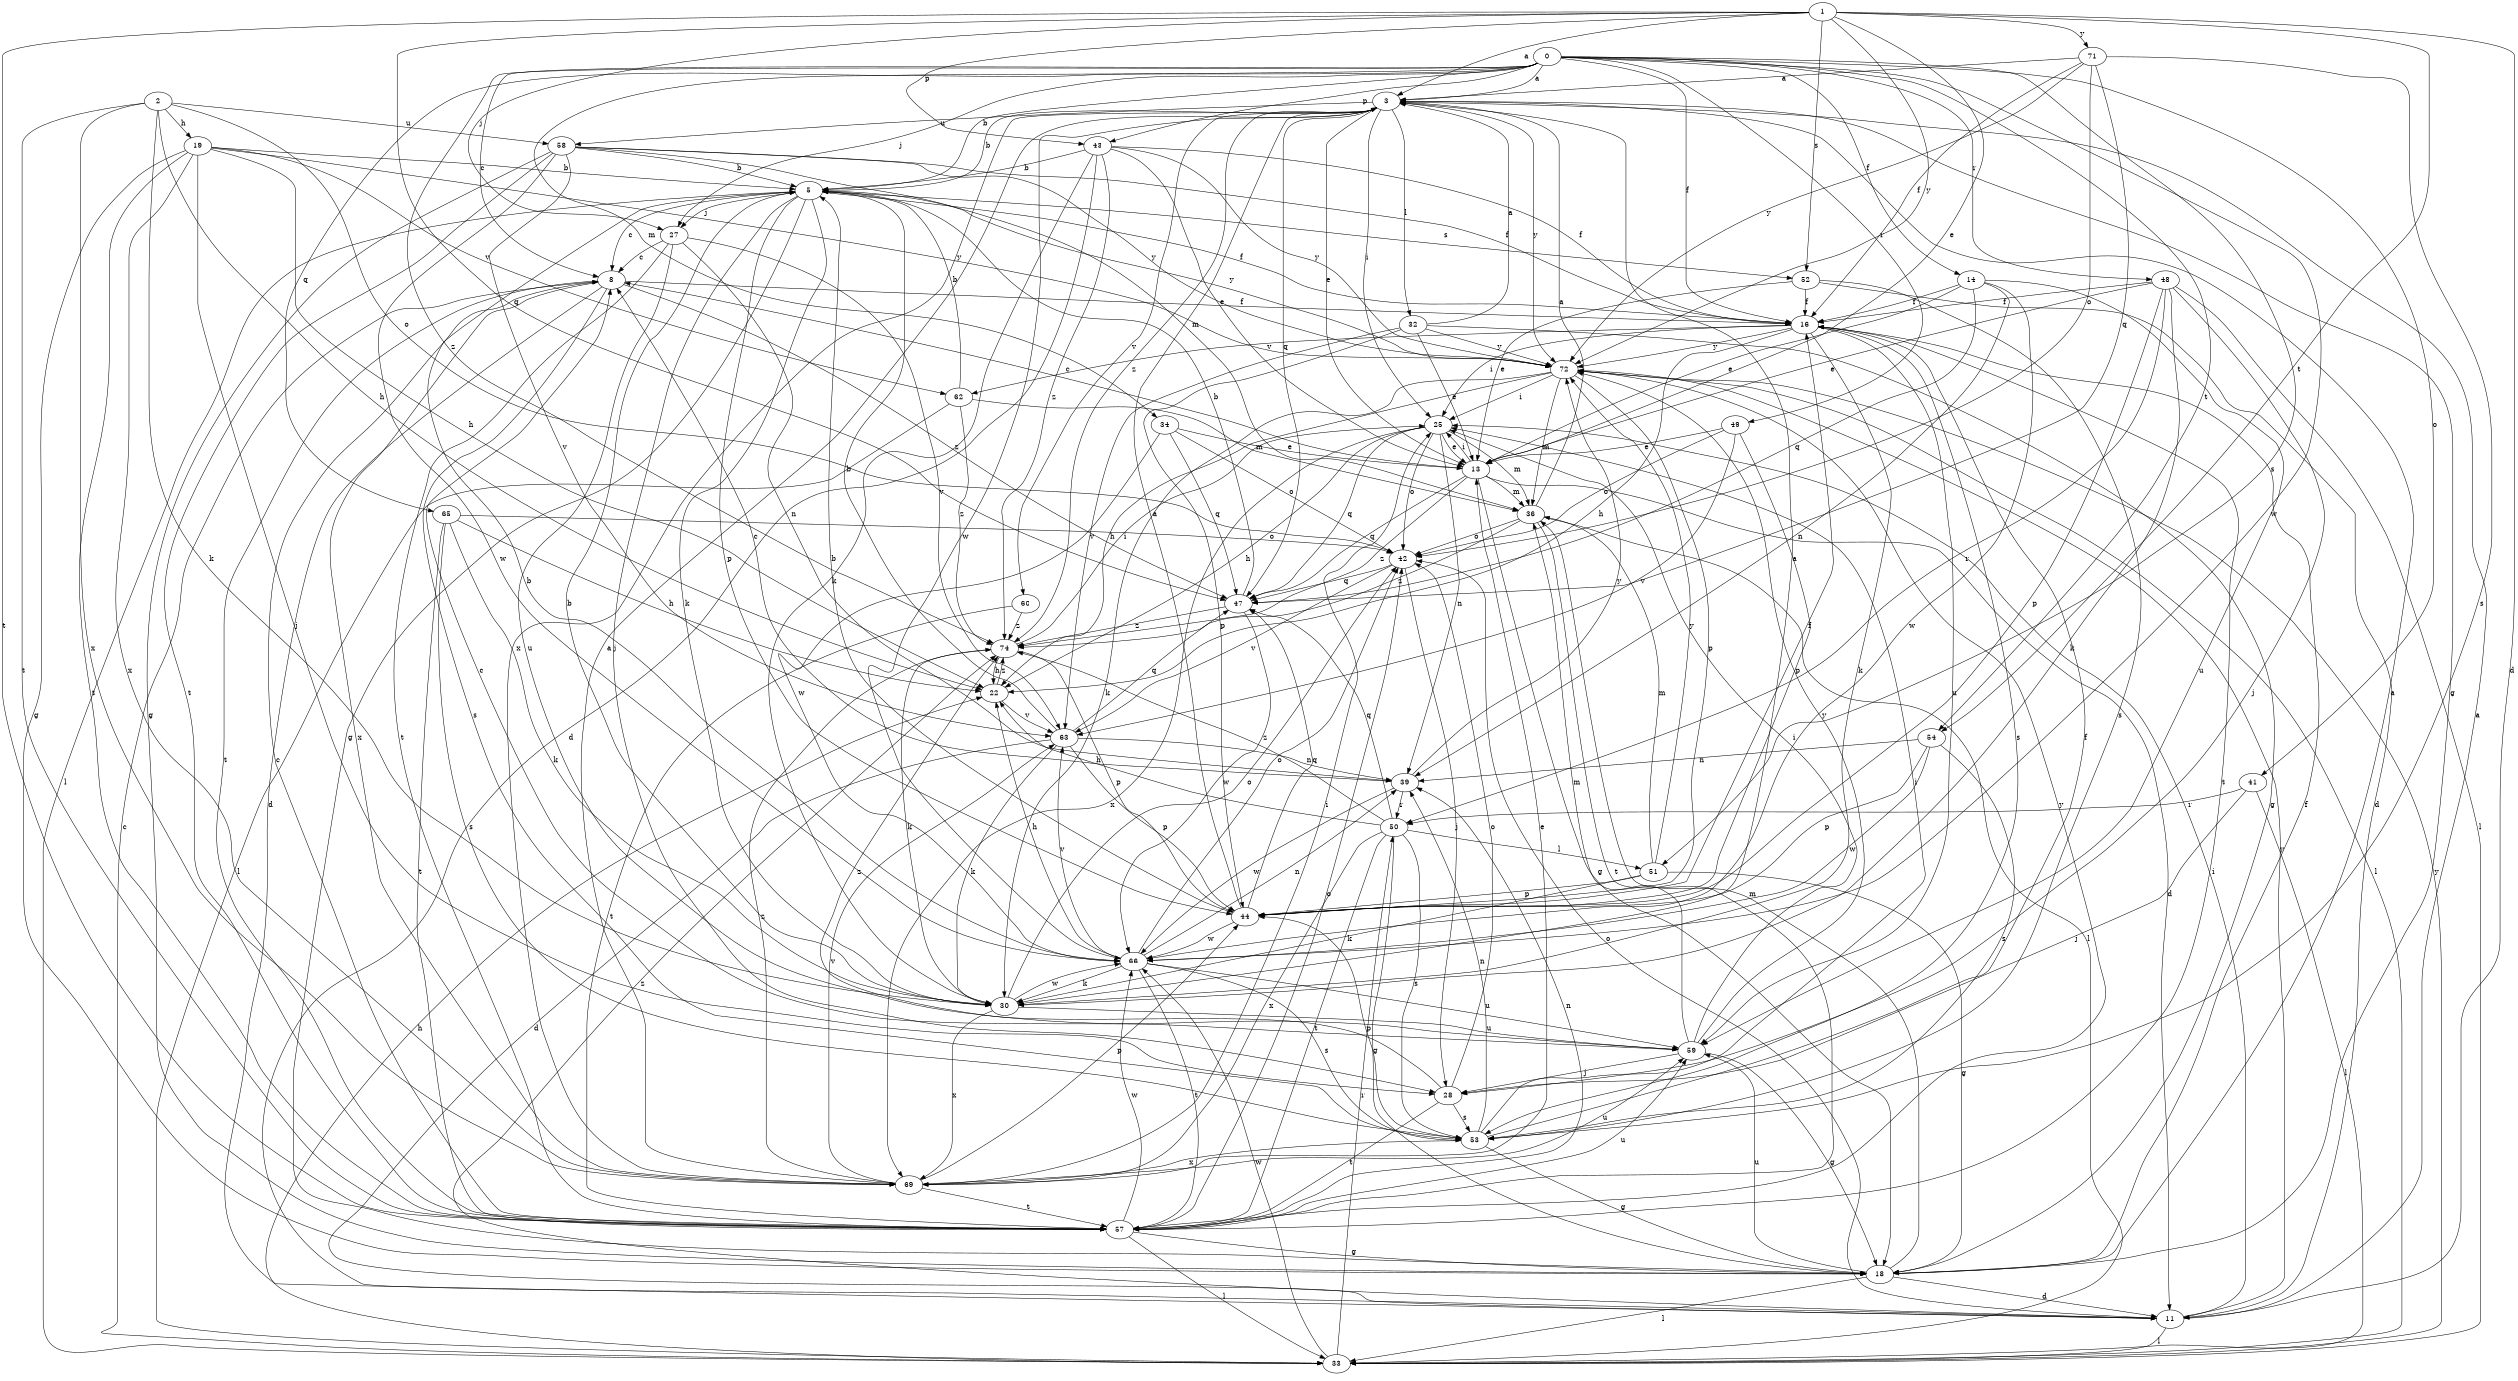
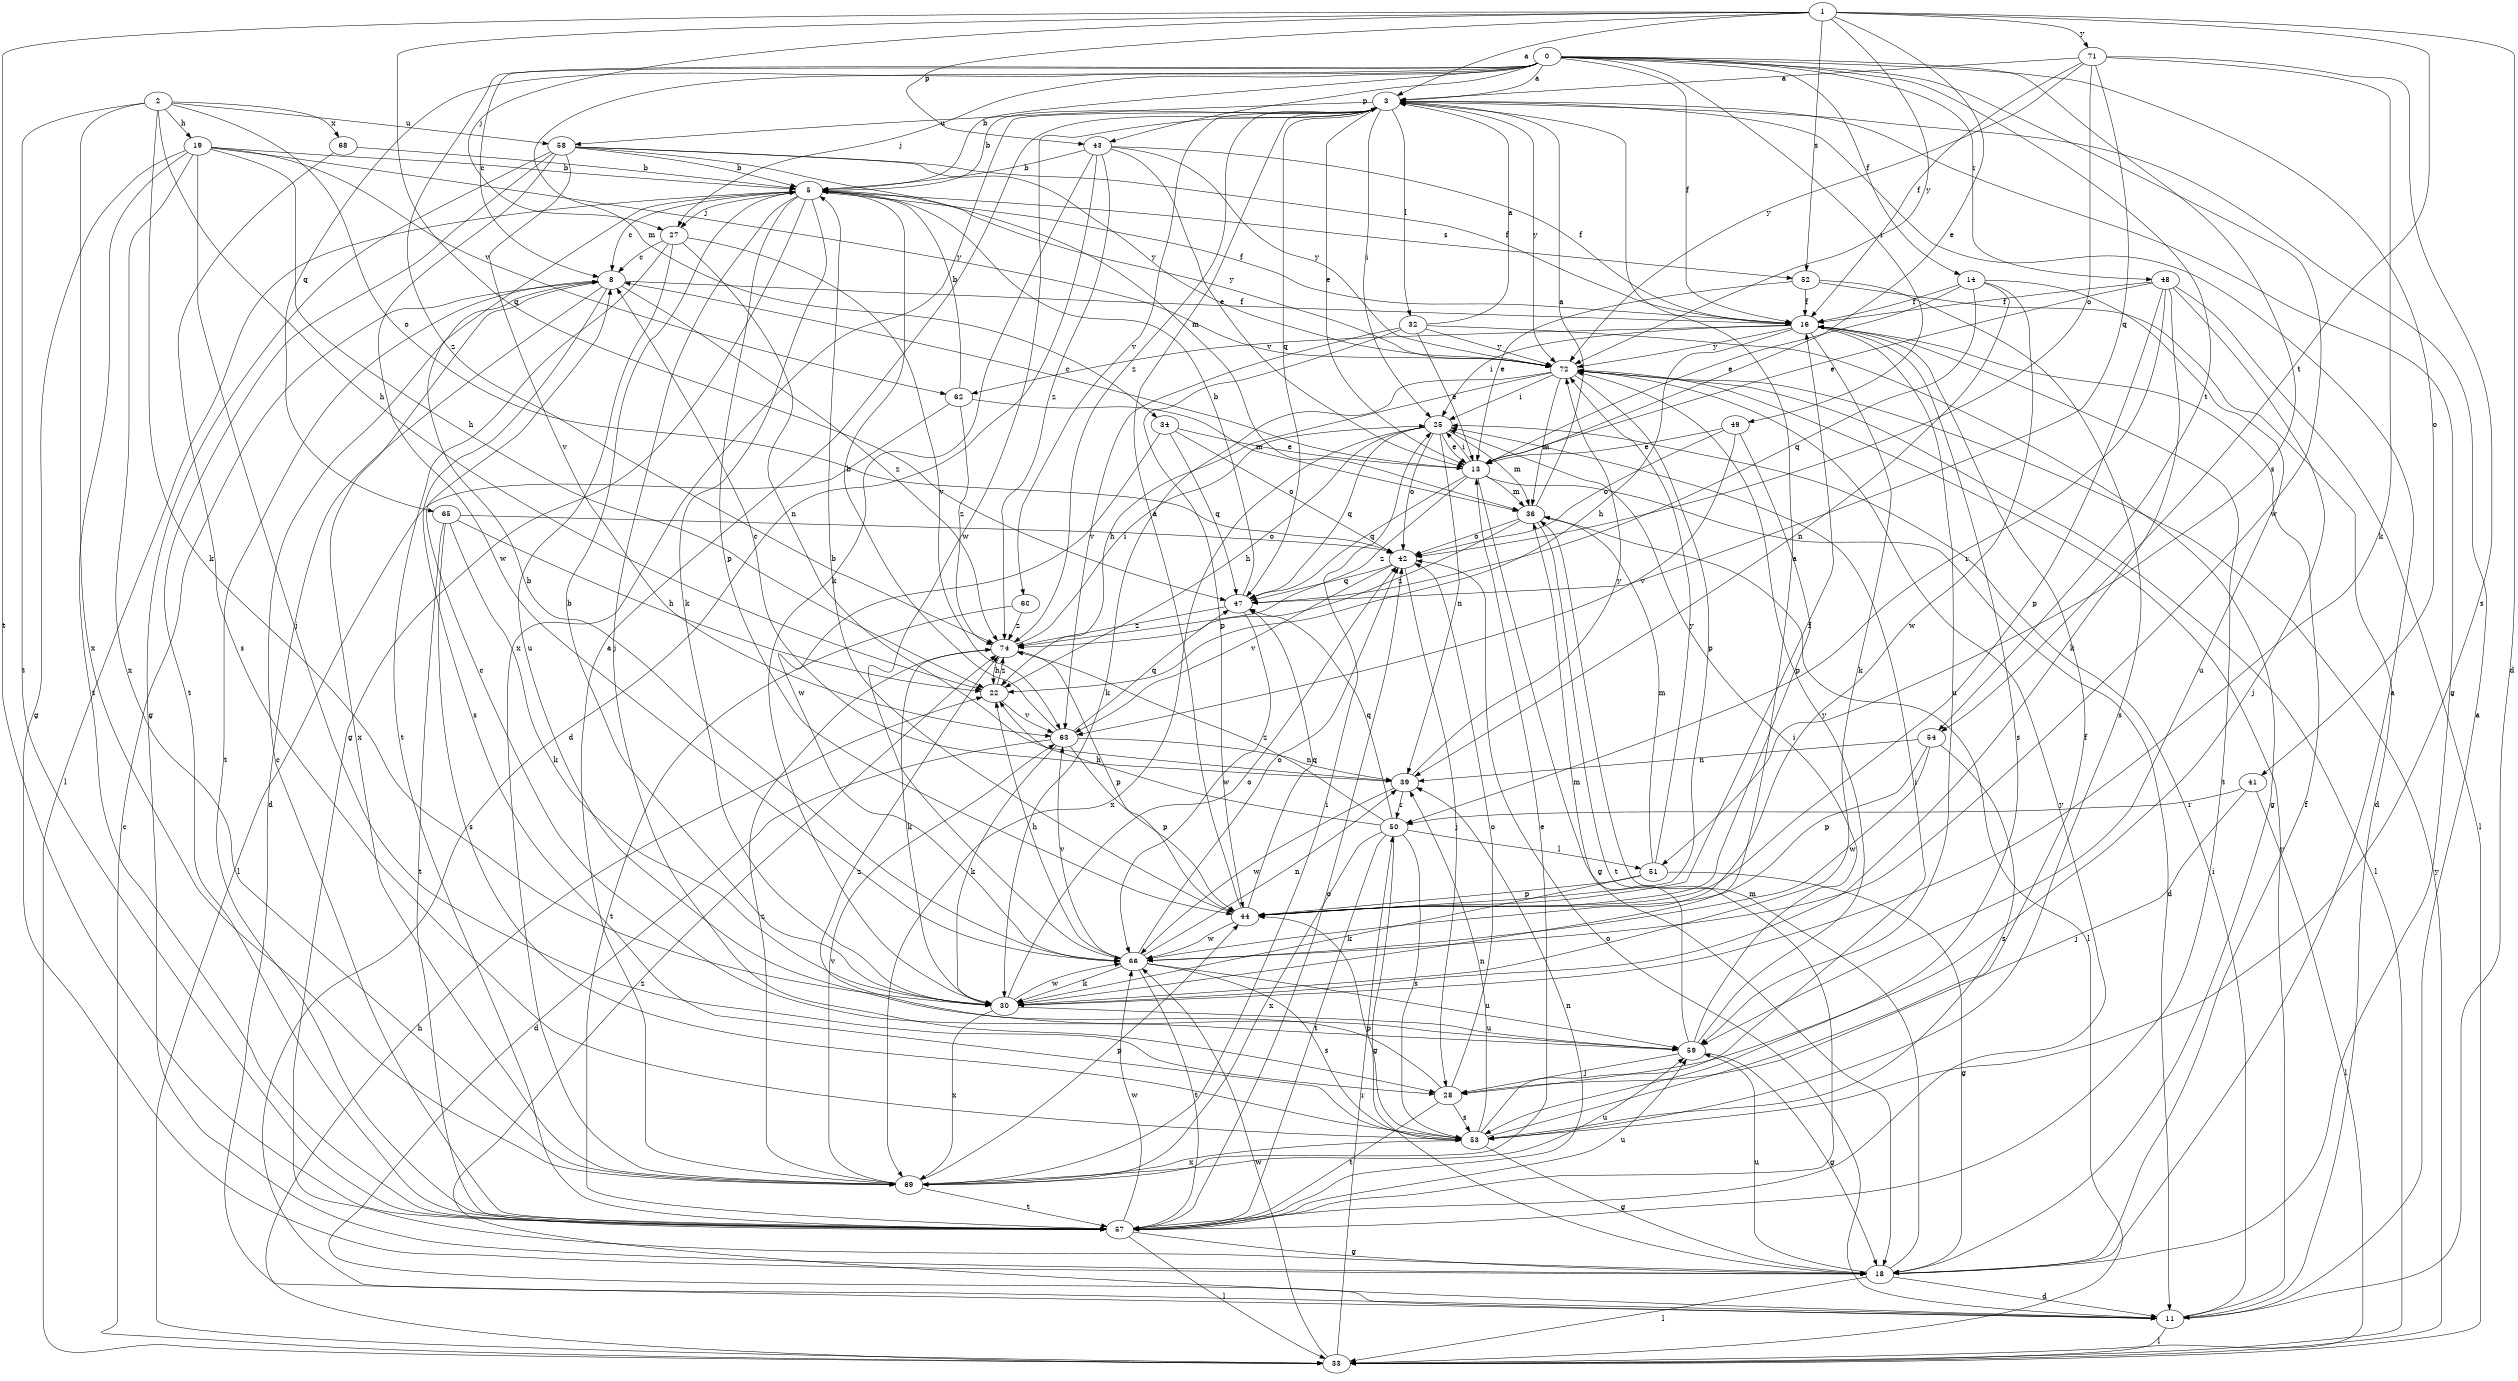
node "68": added
edge "8" -> "47": now "8" -> "74"
edge "71" -> "30": added, label "k"
